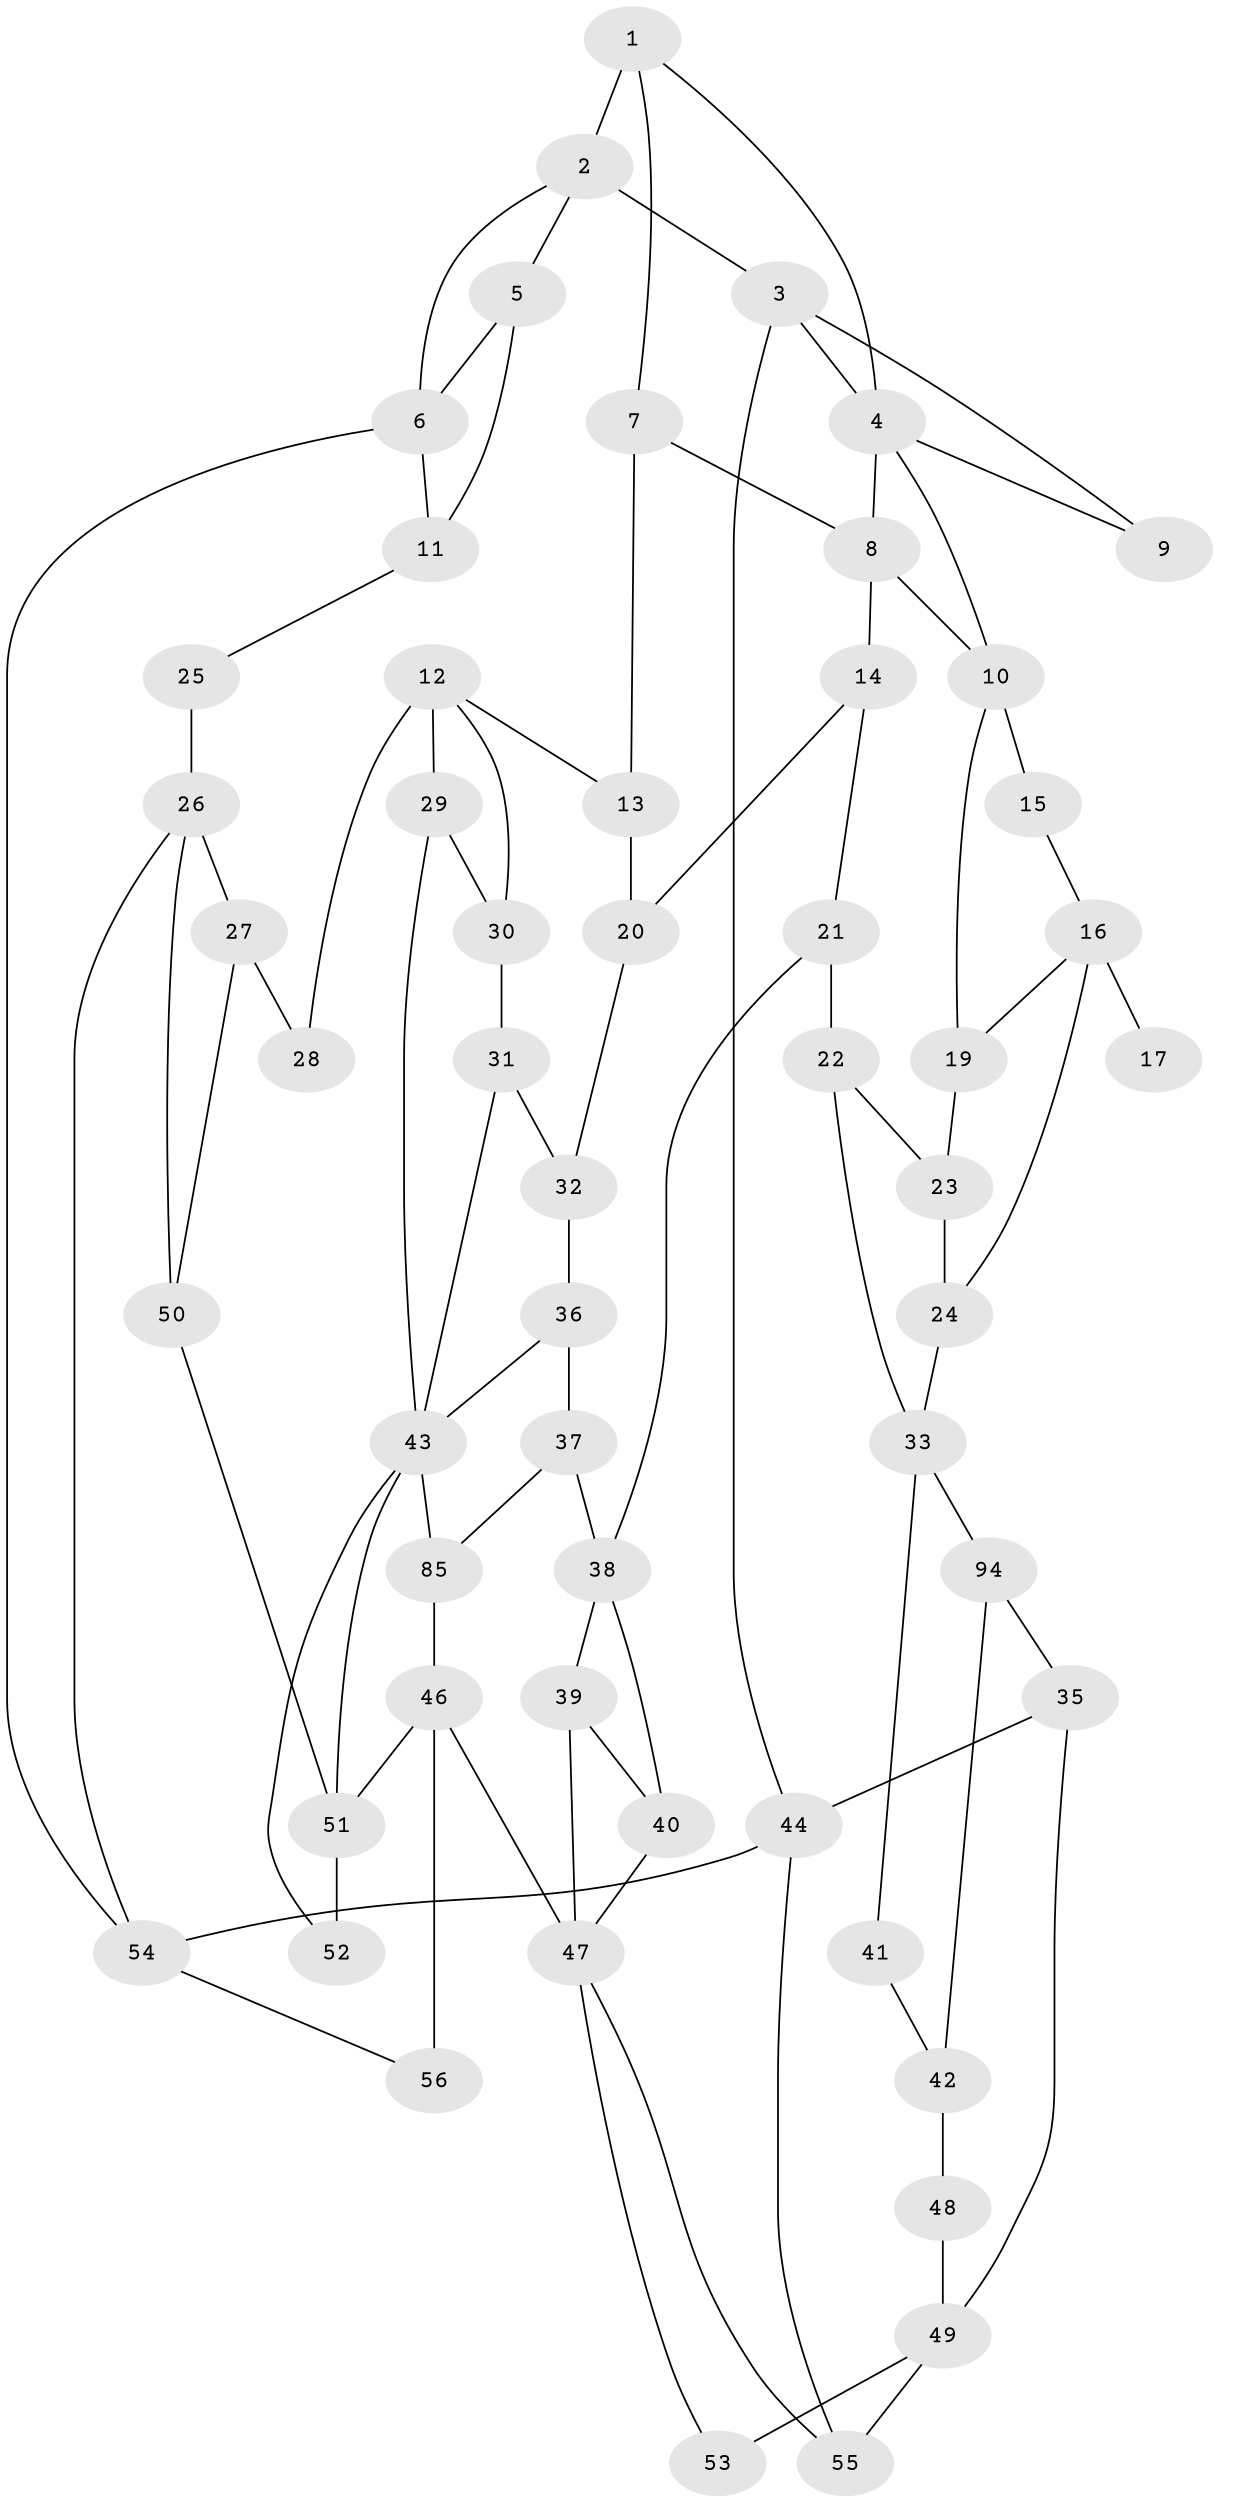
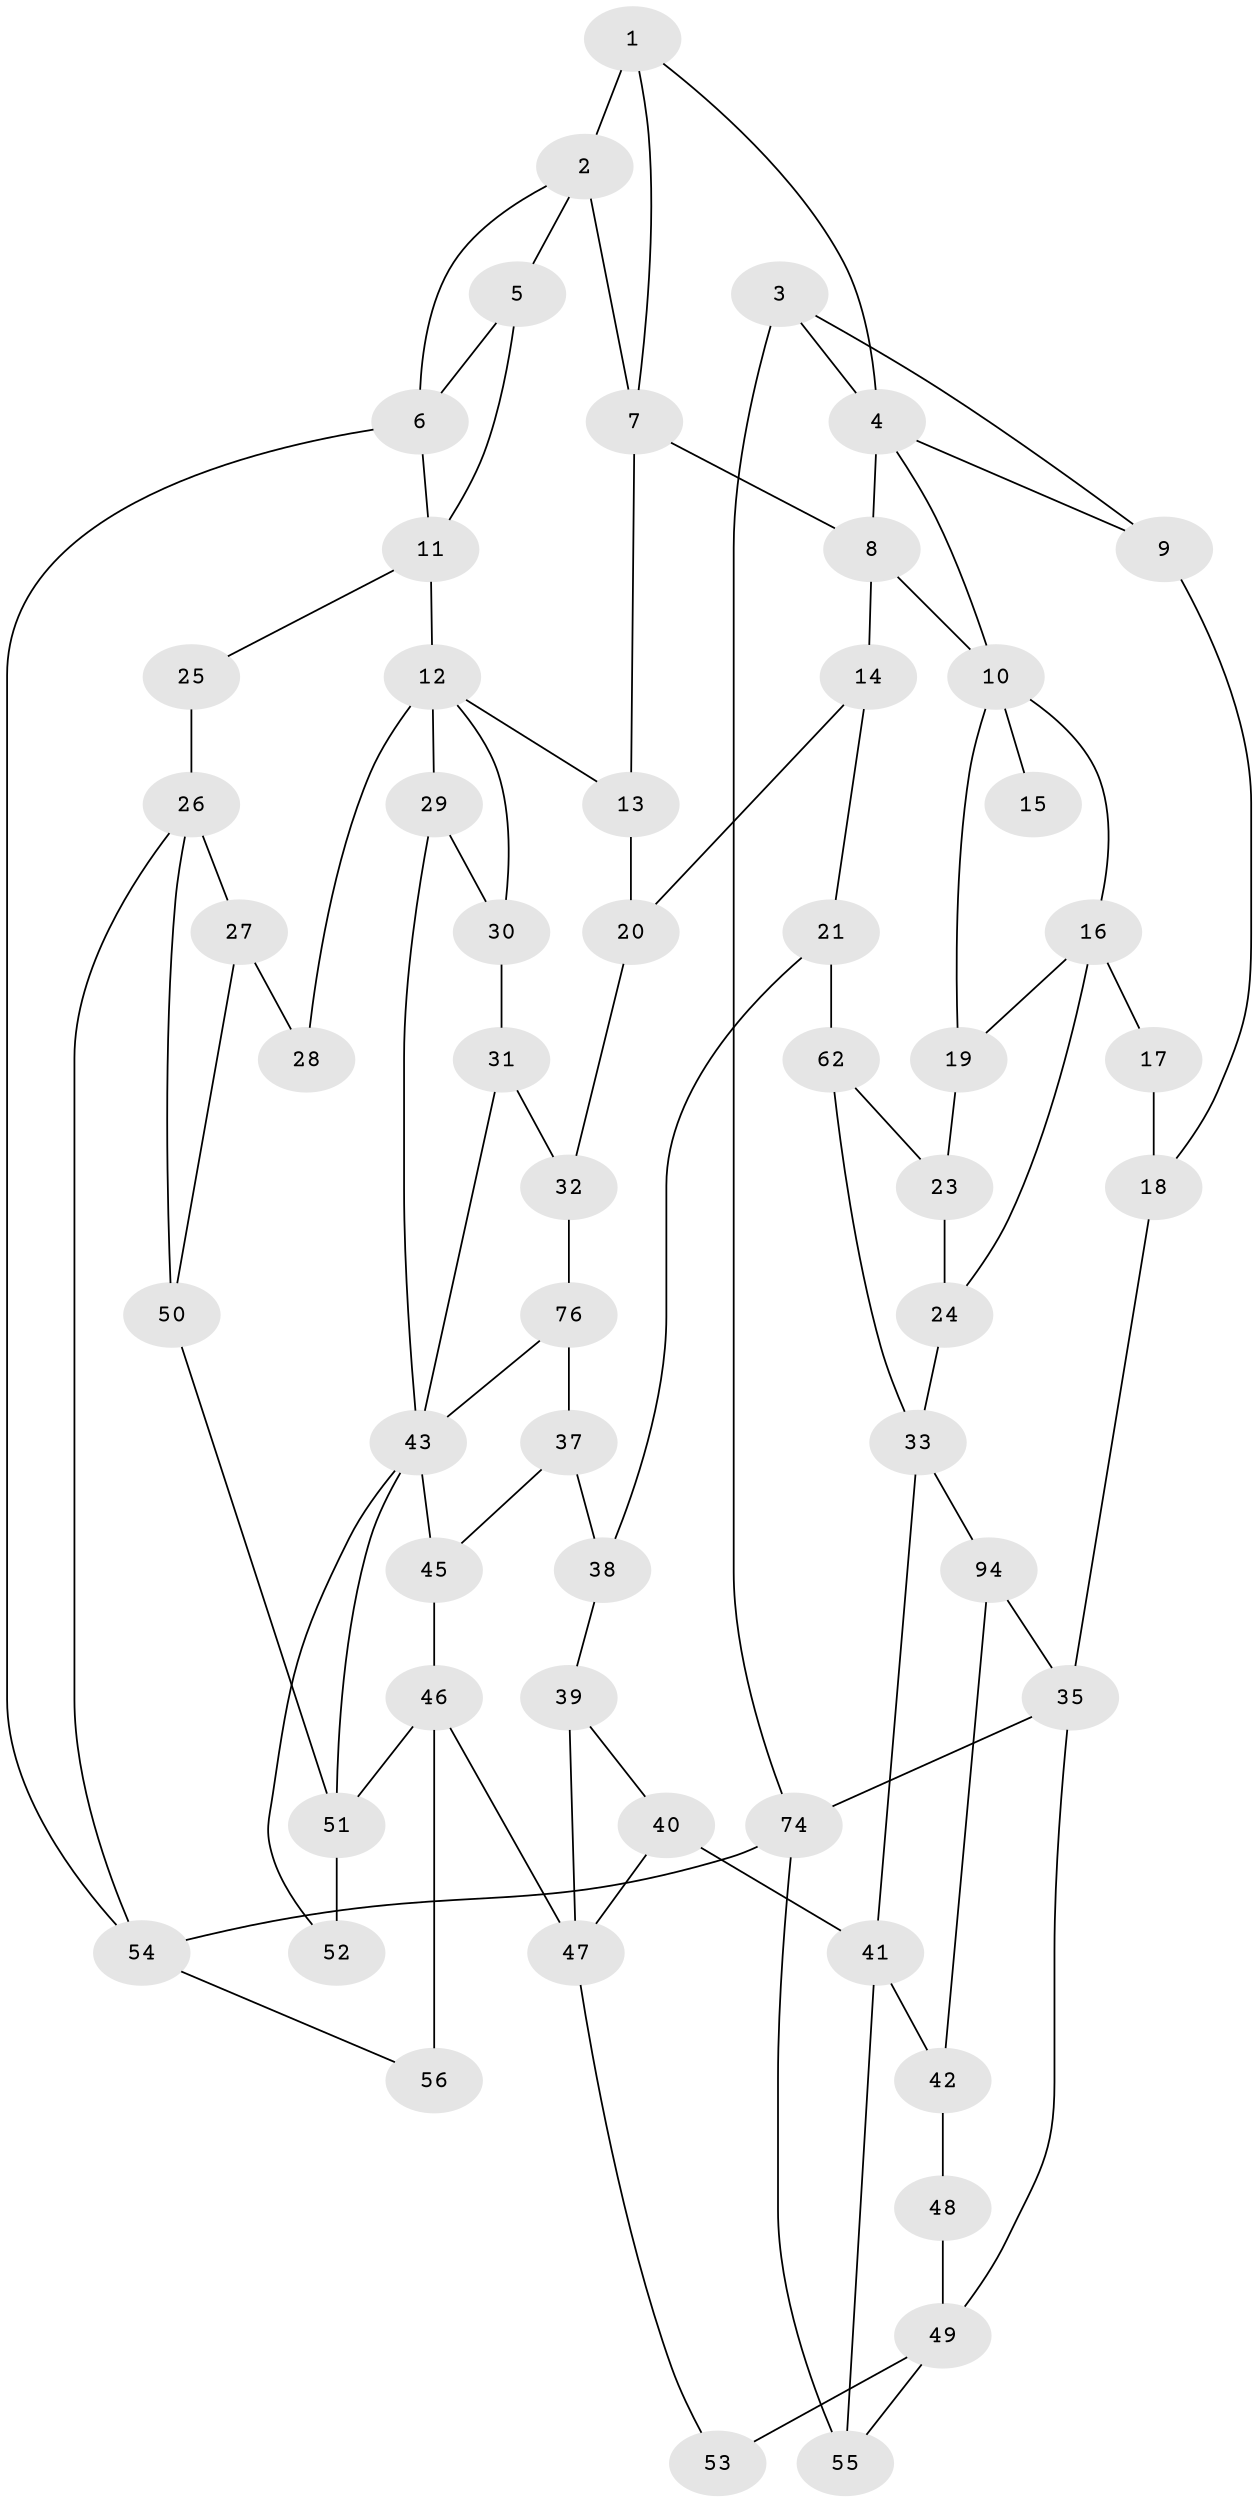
edge "2" -- "3": now "2" -- "7"
edge "11" -- "12": added
edge "15" -- "16": now "10" -- "16"
node "22": label "22" -> "62"
node "18": added
node "36": label "36" -> "76"
node "85": label "85" -> "45"
edge "38" -- "40": now "41" -- "40"
node "44": label "44" -> "74"
edge "47" -- "55": now "41" -- "55"
